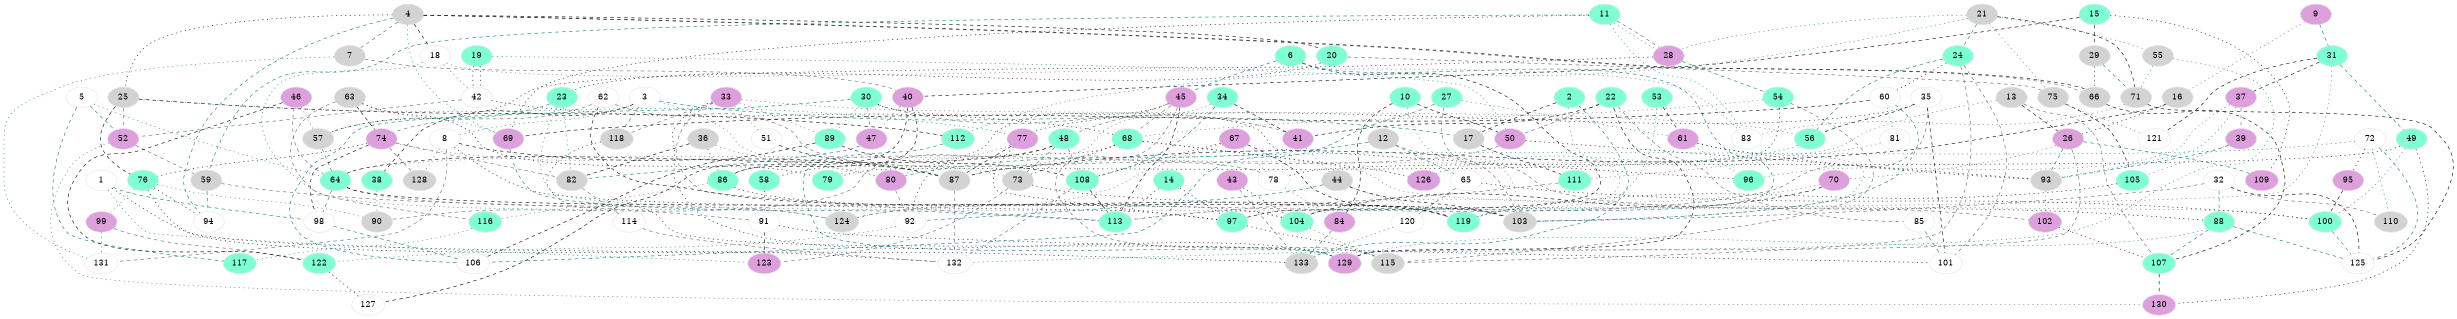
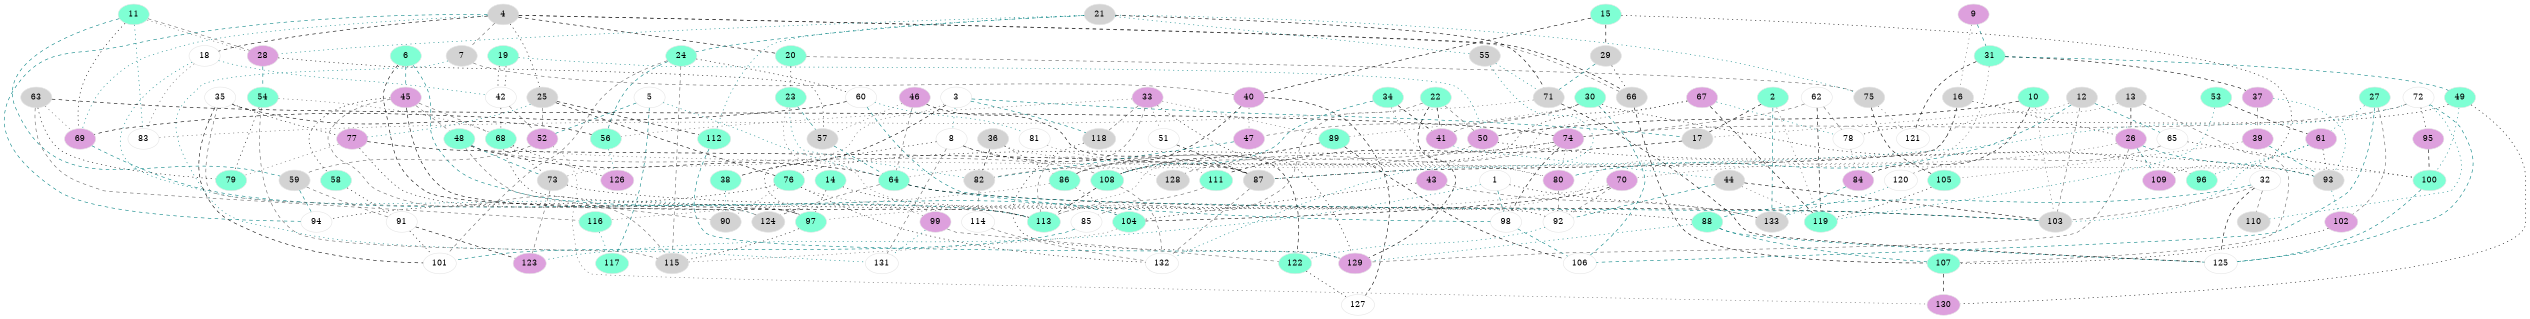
edge "12" -- "17": added
edge "72" -- "74": added
edge "37" -- "96": removed
edge "70" -- "92": added
